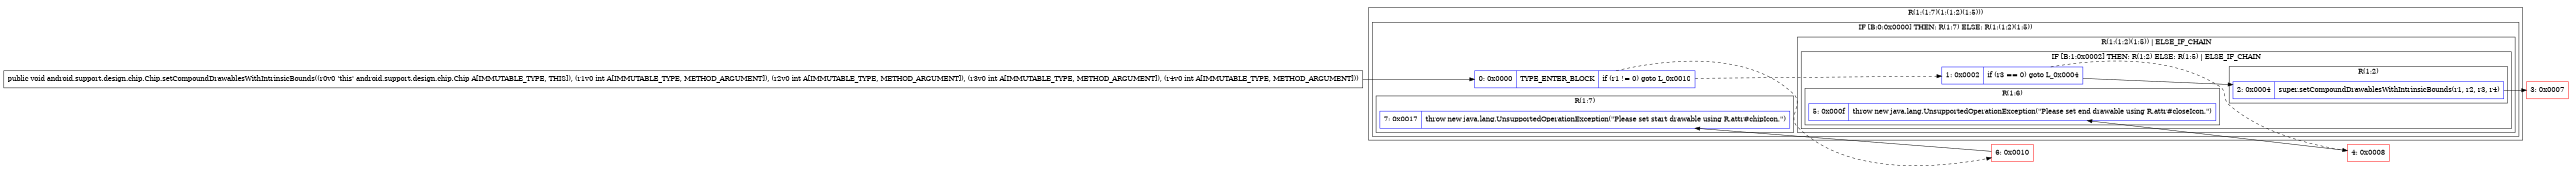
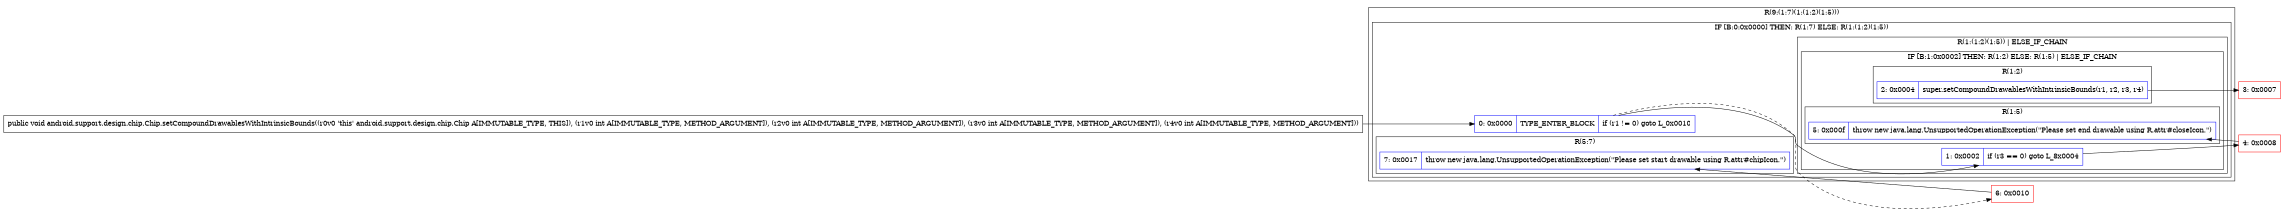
cluster "R(1:(1:7)(1:(1:2)(1:5)))": label "R(1:(1:7)(1:(1:2)(1:5)))" -> "R(9:(1:7)(1:(1:2)(1:5)))"
node "1: 0x0002": text "if (r3 == 0) goto L_0x0004" -> "if (r3 == 0) goto L_8x0004"
edge "0: 0x0000" -> "1: 0x0002": style dashed -> solid
edge "1: 0x0002" -> "4: 0x0008": style dashed -> solid
edge "1: 0x0002" -> "2: 0x0004": removed
cluster "R(1:6)": label "R(1:6)" -> "R(1:5)"
cluster "R(1:7)": label "R(1:7)" -> "R(5:7)"
